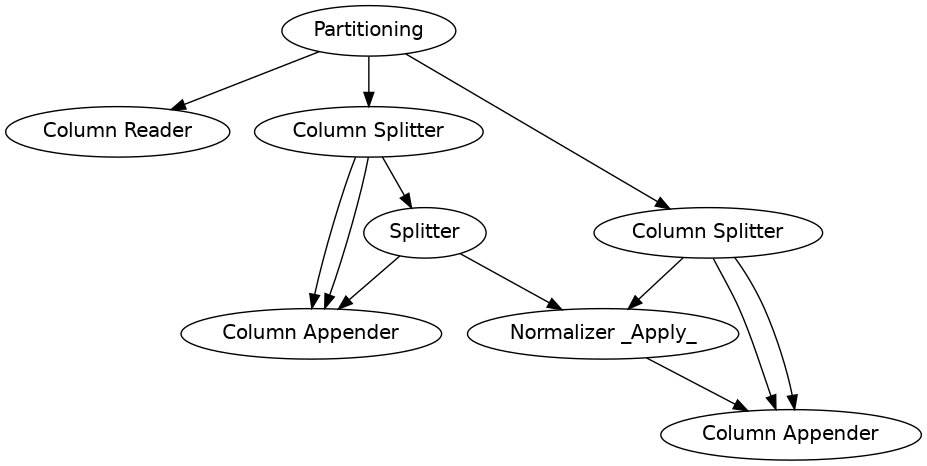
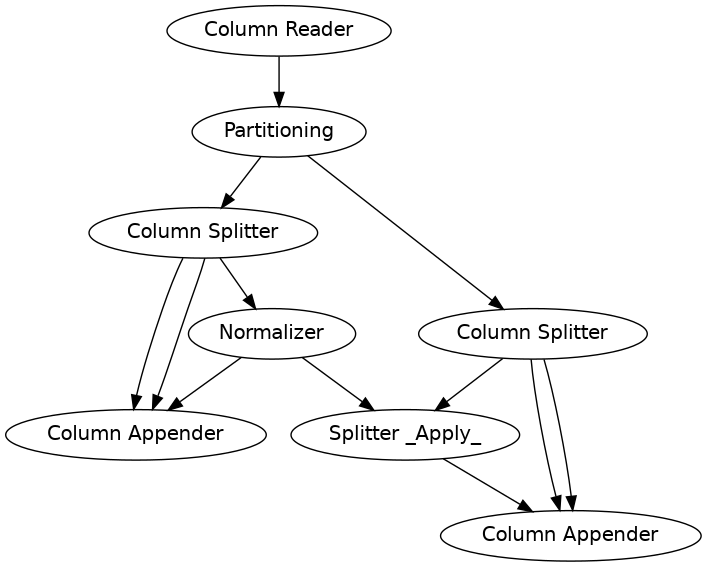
edge "Partitioning" -> "Column Reader": reversed
node "Splitter": label "Splitter" -> "Normalizer"
node "Normalizer _Apply_": label "Normalizer _Apply_" -> "Splitter _Apply_"
